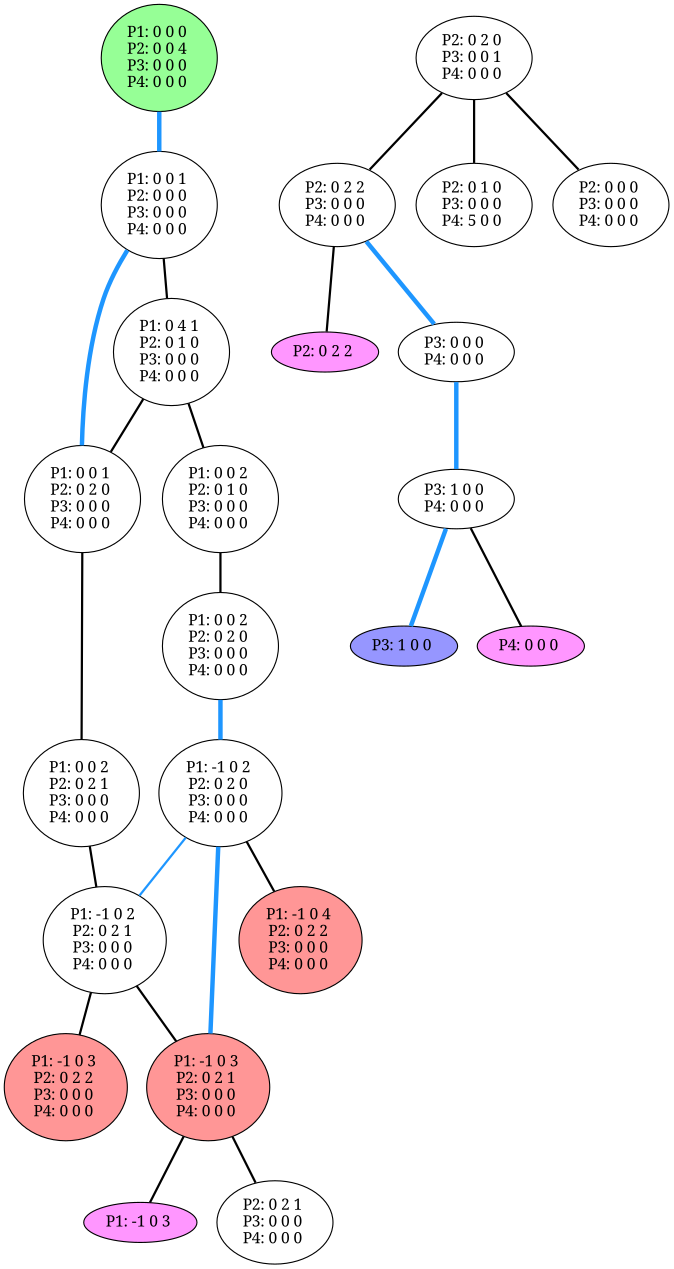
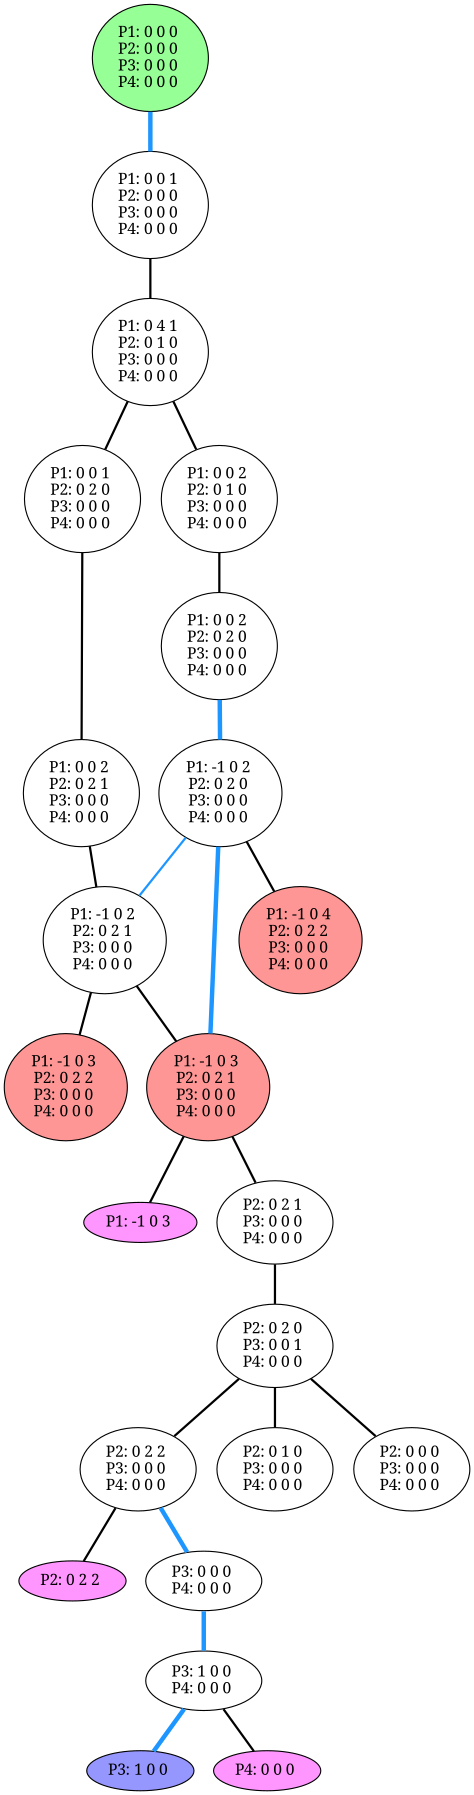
node "P1: 0 0 0 P2: 0 0 4 P3: 0 0 0 P4: 0 0 0": label "P1: 0 0 0 P2: 0 0 4 P3: 0 0 0 P4: 0 0 0" -> "P1: 0 0 0 P2: 0 0 0 P3: 0 0 0 P4: 0 0 0"
node "P2: 0 1 0 P3: 0 0 0 P4: 5 0 0": label "P2: 0 1 0 P3: 0 0 0 P4: 5 0 0" -> "P2: 0 1 0 P3: 0 0 0 P4: 0 0 0"
edge "P1: 0 0 1 P2: 0 0 0 P3: 0 0 0 P4: 0 0 0" -- "P1: 0 0 1 P2: 0 2 0 P3: 0 0 0 P4: 0 0 0": removed
edge "P2: 0 2 1 P3: 0 0 0 P4: 0 0 0" -- "P2: 0 2 0 P3: 0 0 1 P4: 0 0 0": added
